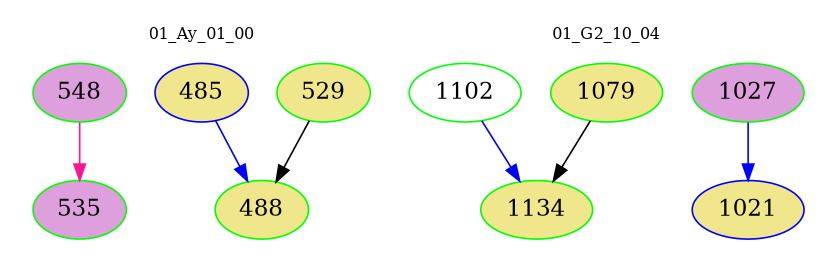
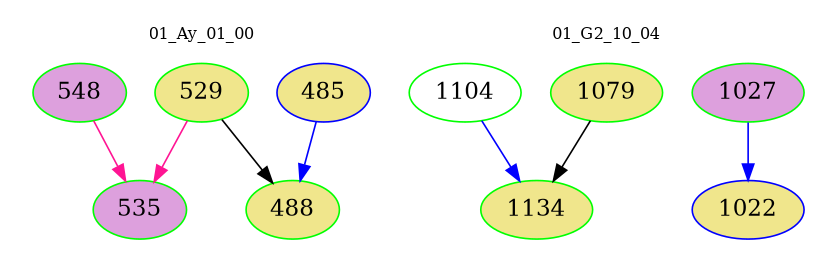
node "1102": label "1102" -> "1104"
edge "529" -> "535": added
node "1021": label "1021" -> "1022"
